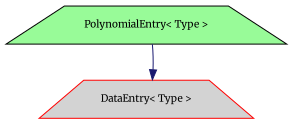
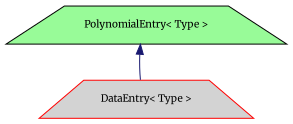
edge "PolynomialEntry< Type >" -> "DataEntry< Type >": reversed
